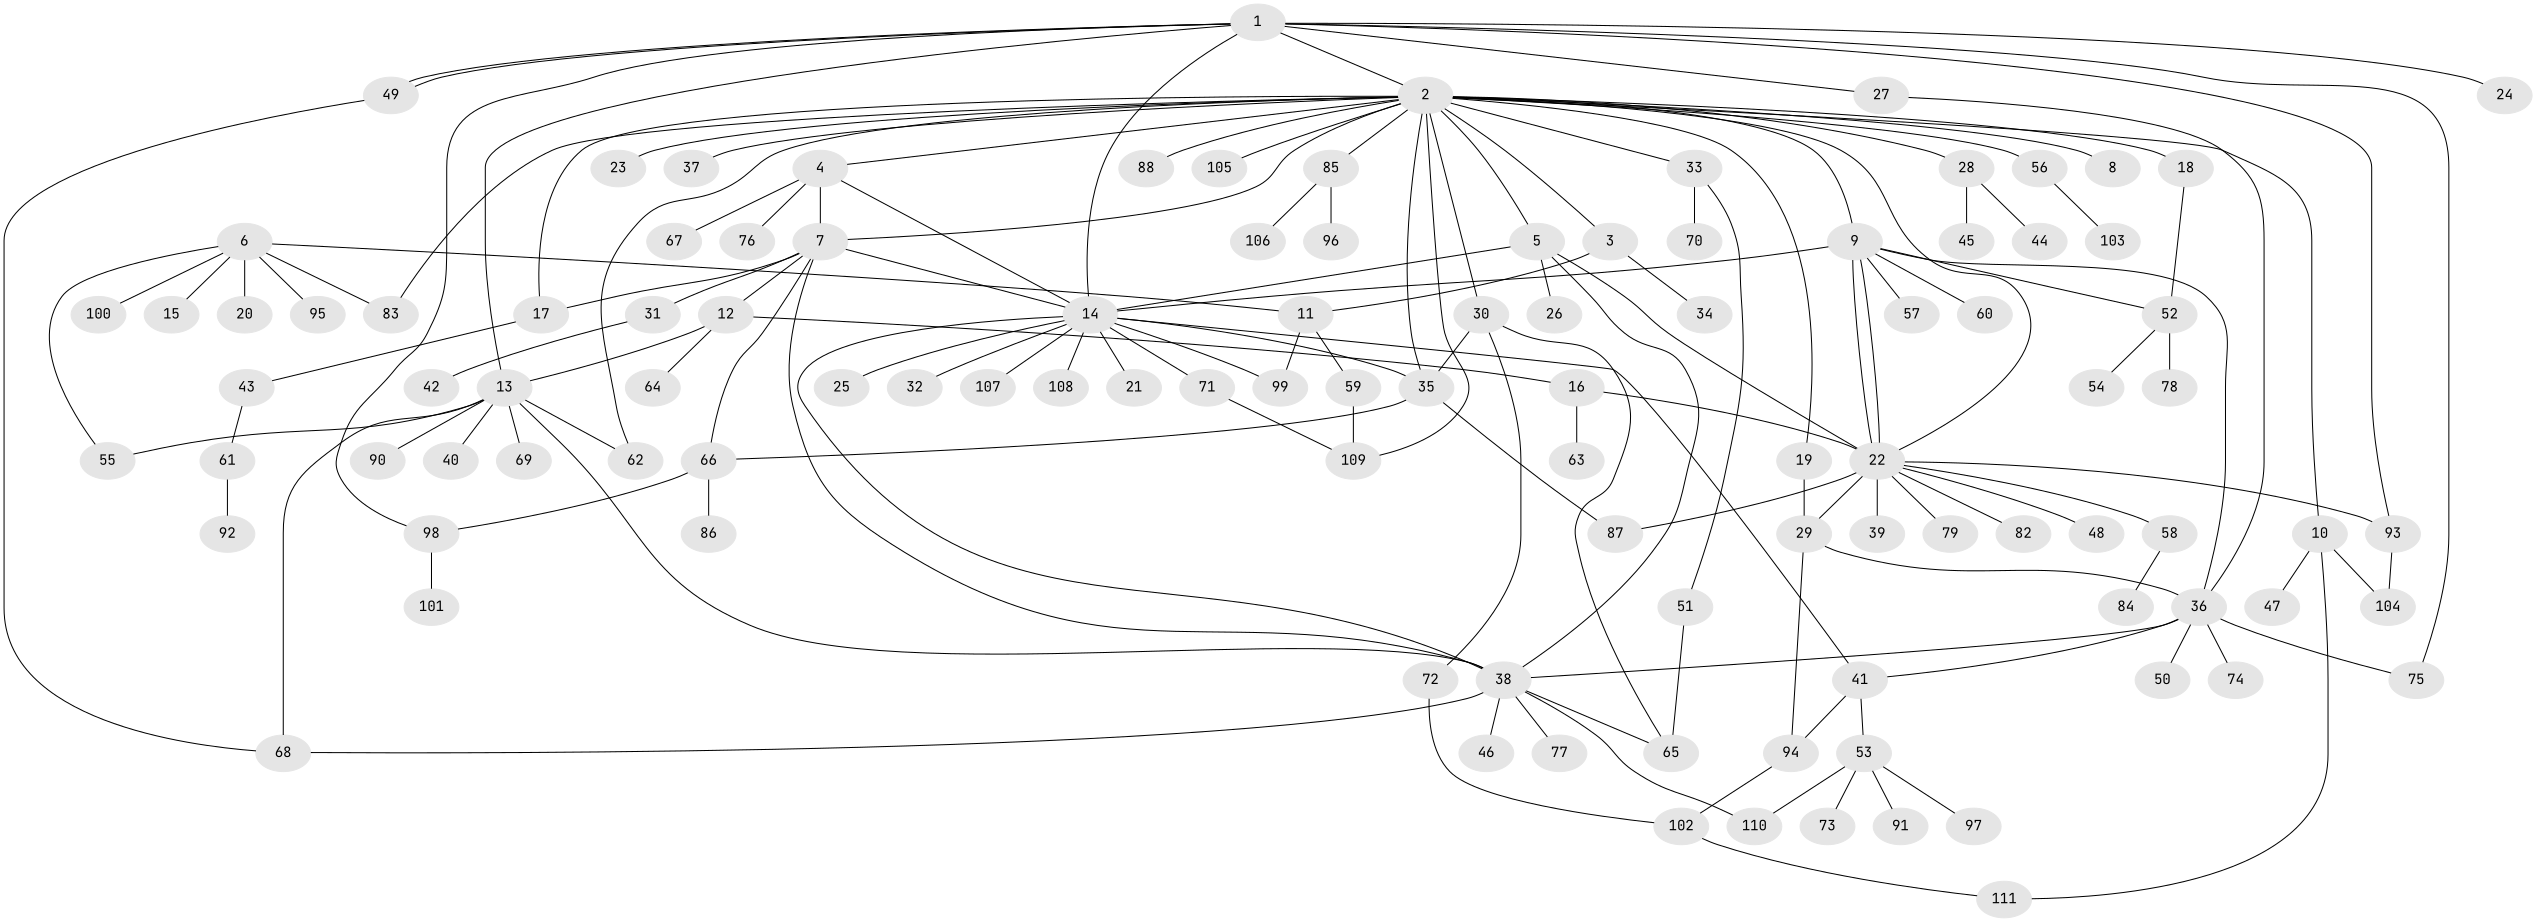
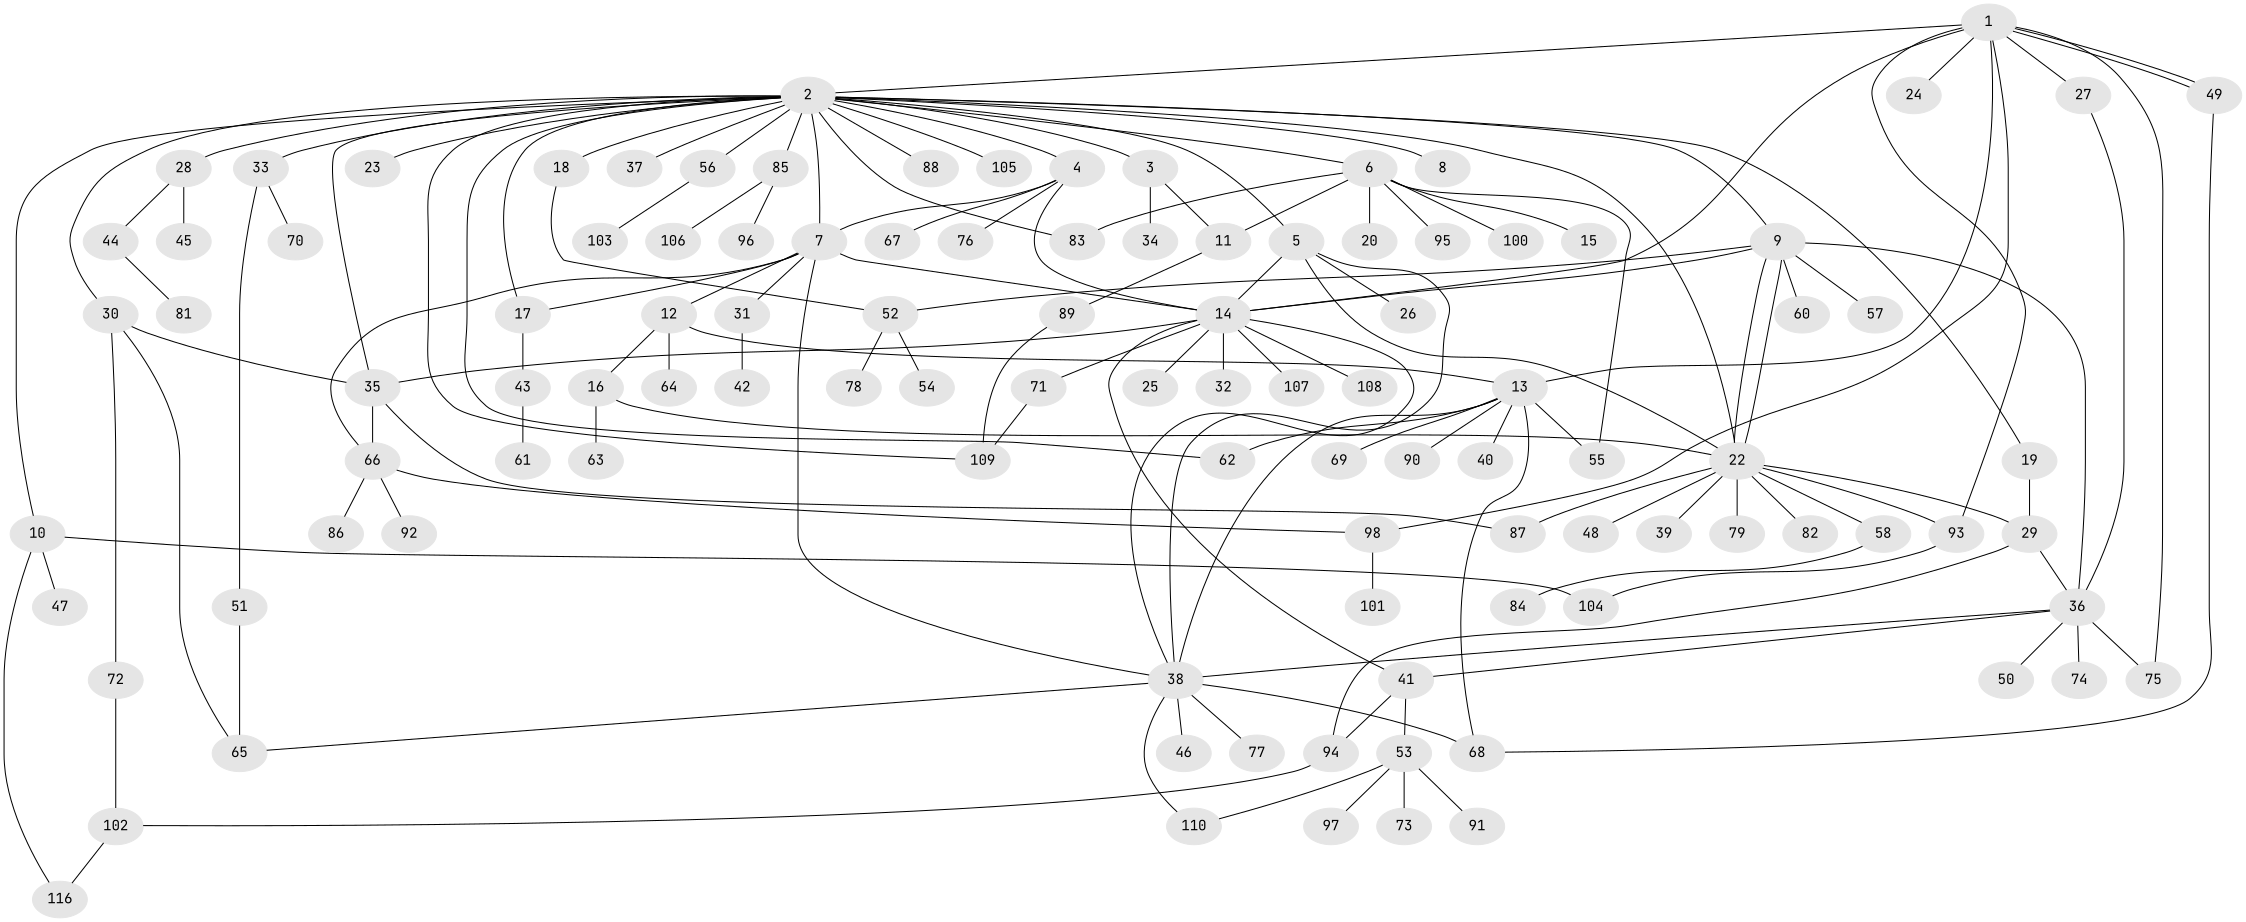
edge "2" -- "6": added
node "81": added
node "21": removed
node "99": removed
node "59": label "59" -> "89"
edge "61" -- "92": now "66" -- "92"
node "111": label "111" -> "116"
